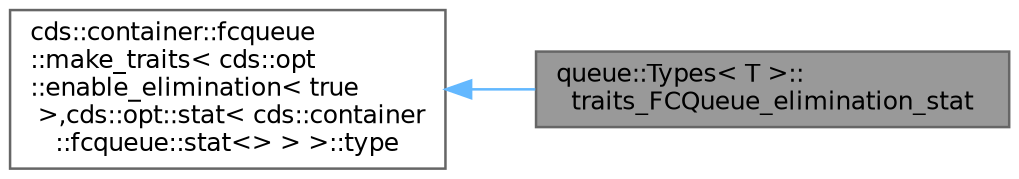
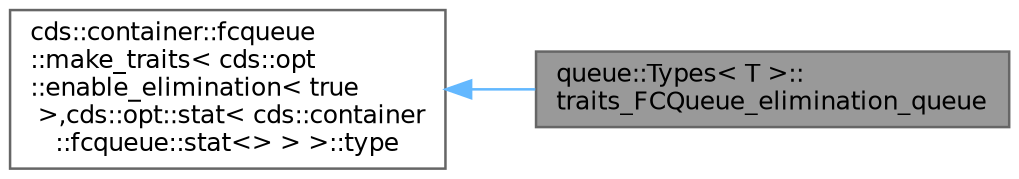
node "queue::Types< T >:: traits_FCQueue_elimination_stat": label "queue::Types< T >:: traits_FCQueue_elimination_stat" -> "queue::Types< T >:: traits_FCQueue_elimination_queue"
